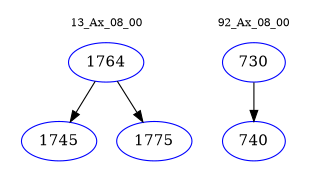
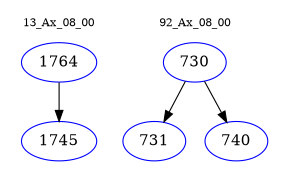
node "731": added
node "1775": removed
